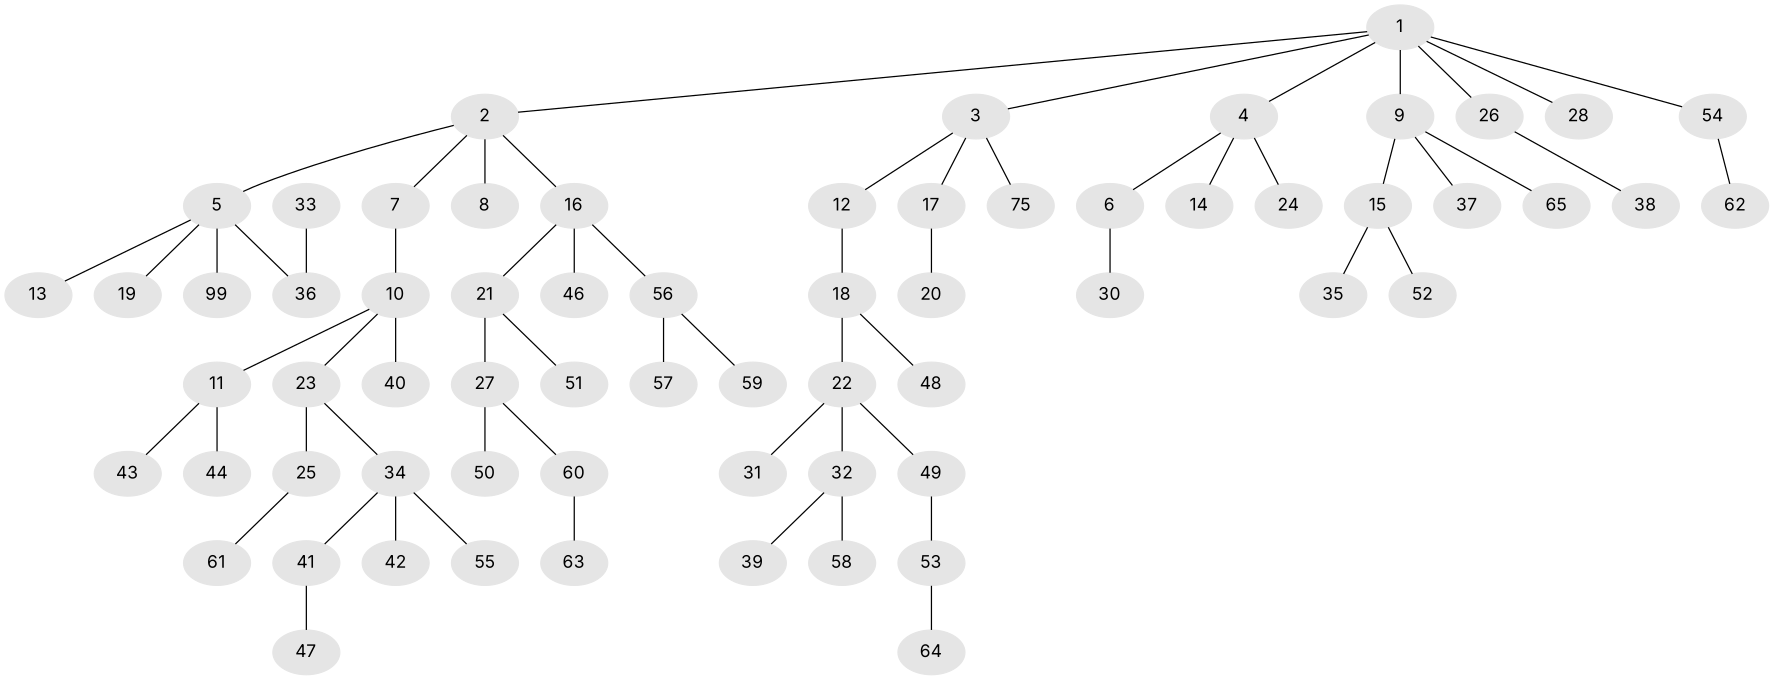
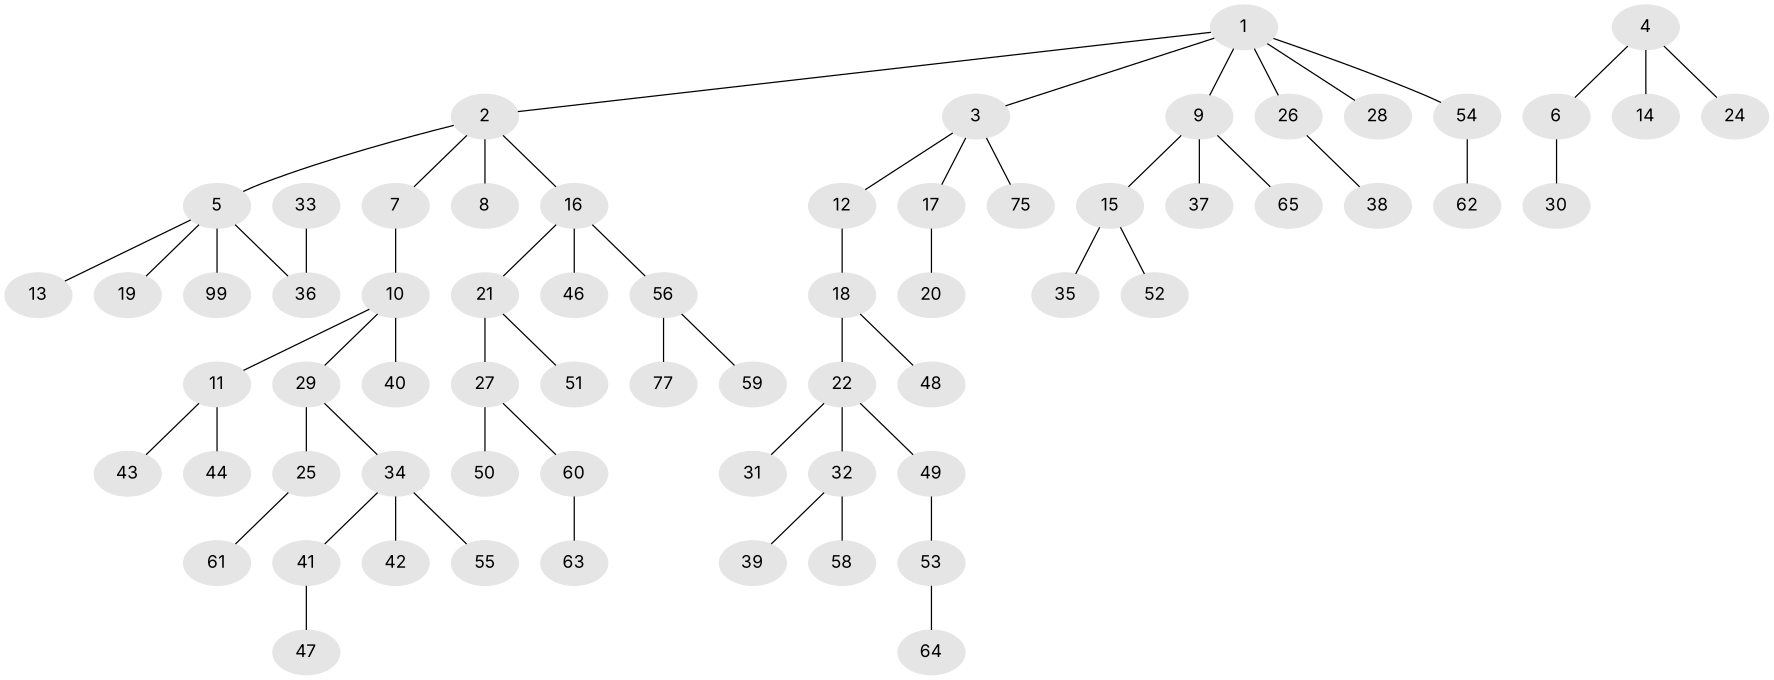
edge "1" -- "4": removed
node "23": label "23" -> "29"
node "57": label "57" -> "77"
